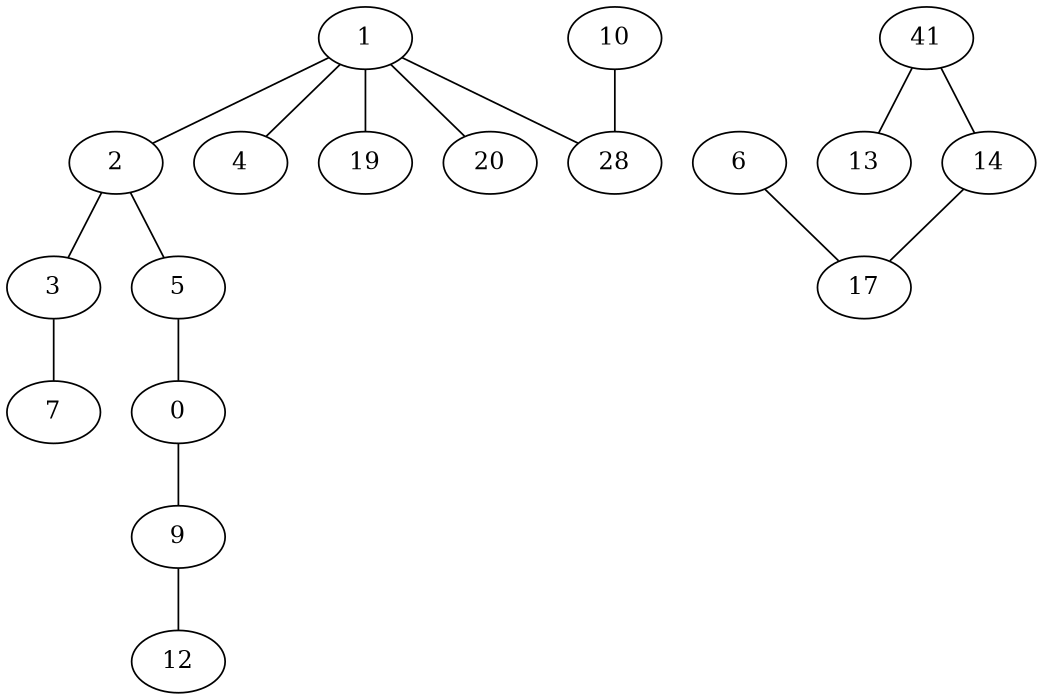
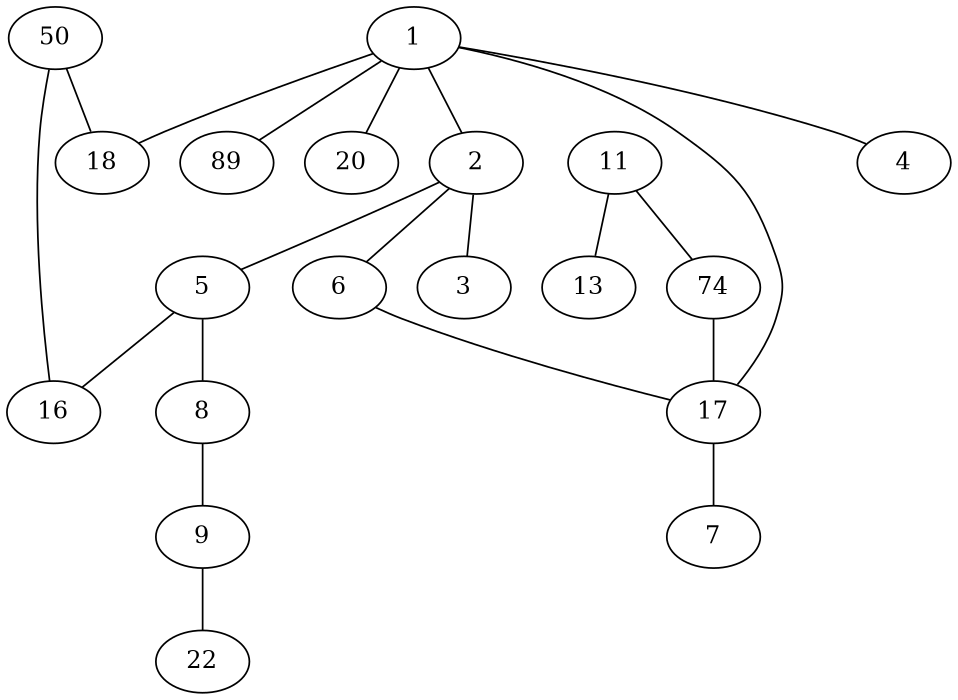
node "10": label "10" -> "50"
node "41": label "41" -> "11"
edge "1" -- "17": added
node "19": label "19" -> "89"
node "28": label "28" -> "18"
node "14": label "14" -> "74"
edge "2" -- "6": added
edge "3" -- "7": now "17" -- "7"
node "16": added
node "0": label "0" -> "8"
node "12": label "12" -> "22"
